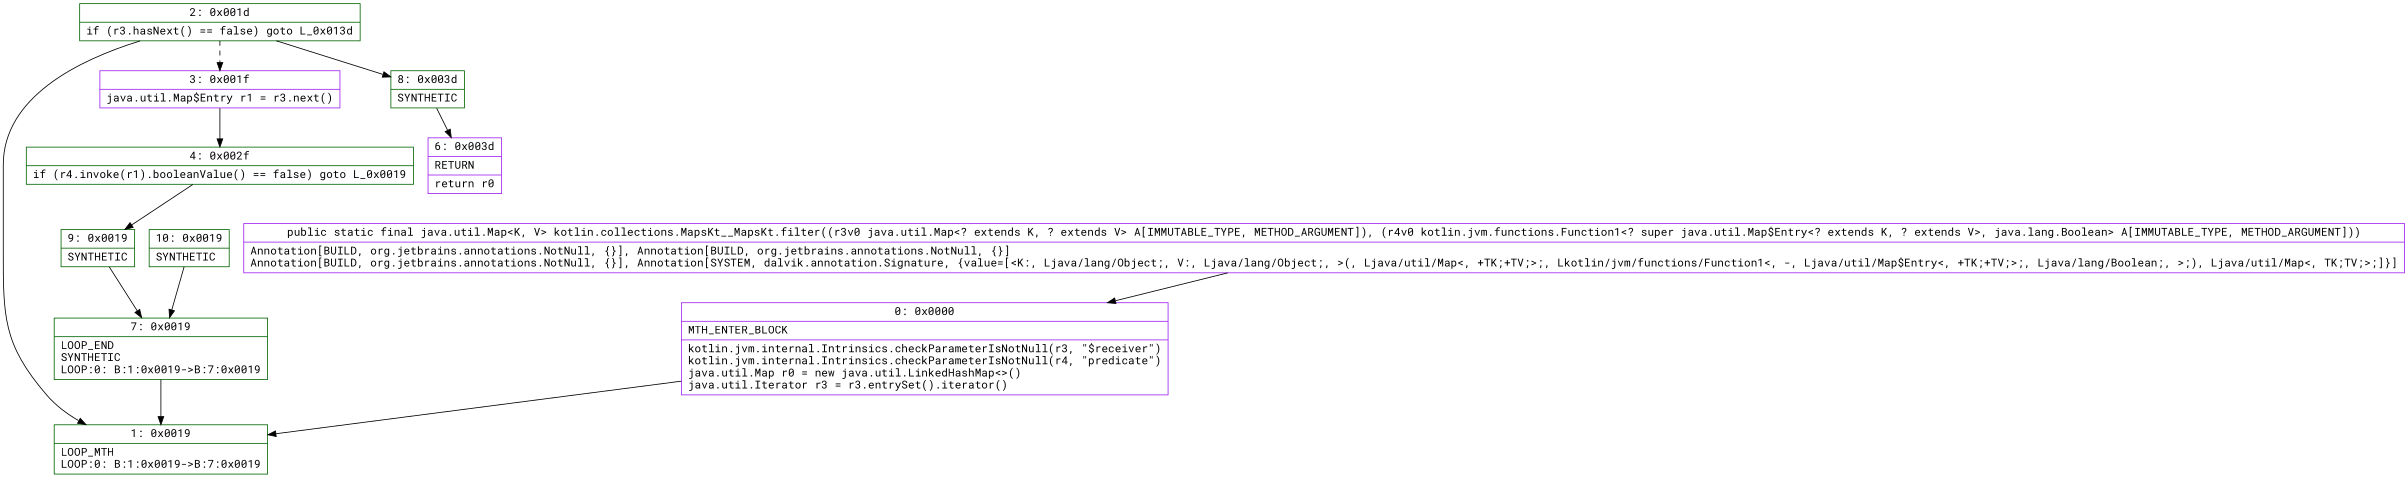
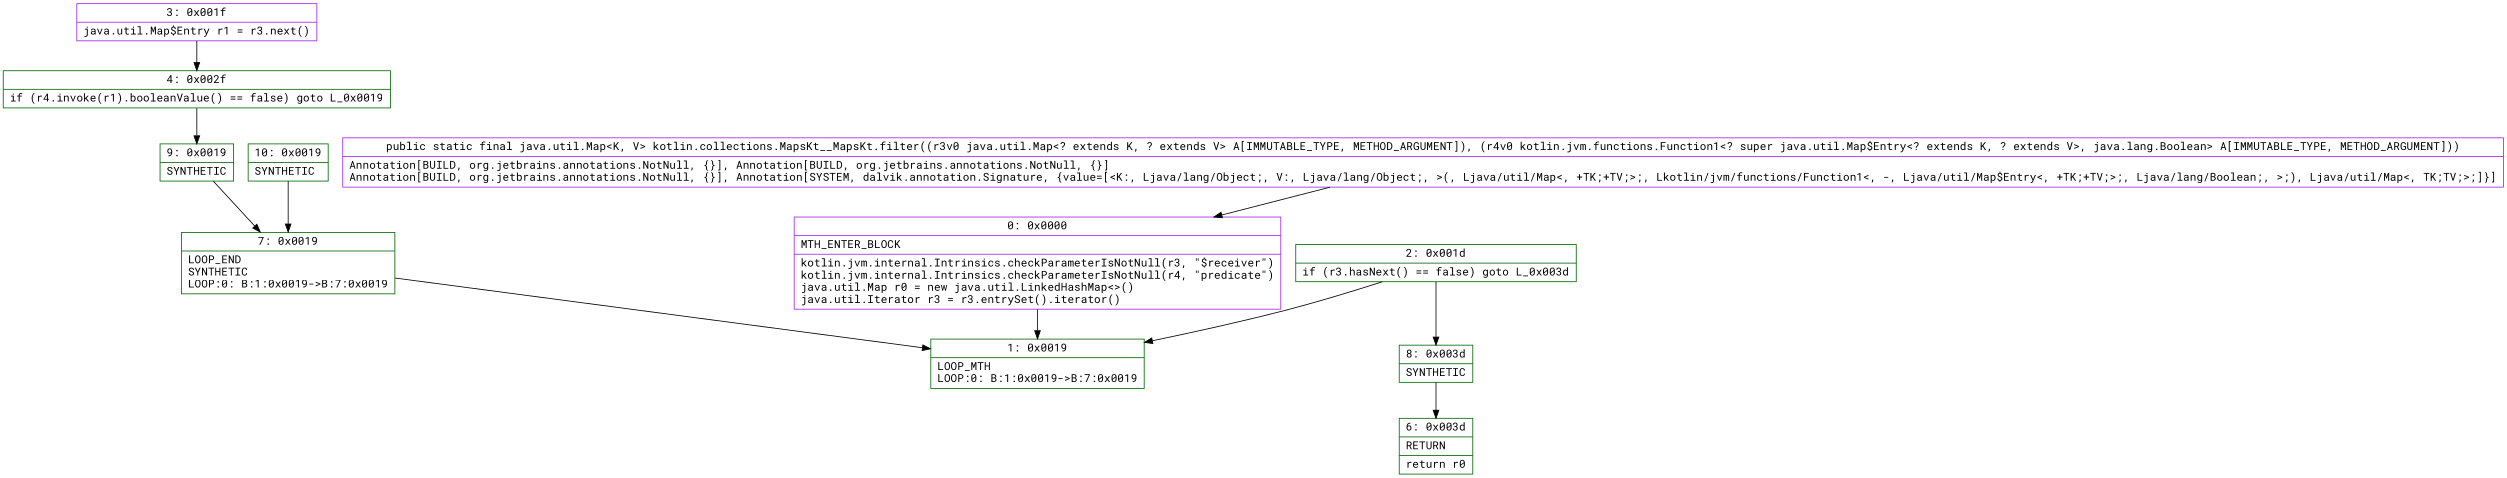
node "2: 0x001d": text "if (r3.hasNext() == false) goto L_0x013d" -> "if (r3.hasNext() == false) goto L_0x003d"
edge "2: 0x001d" -> "3: 0x001f": removed
node "6: 0x003d": color purple -> darkgreen
